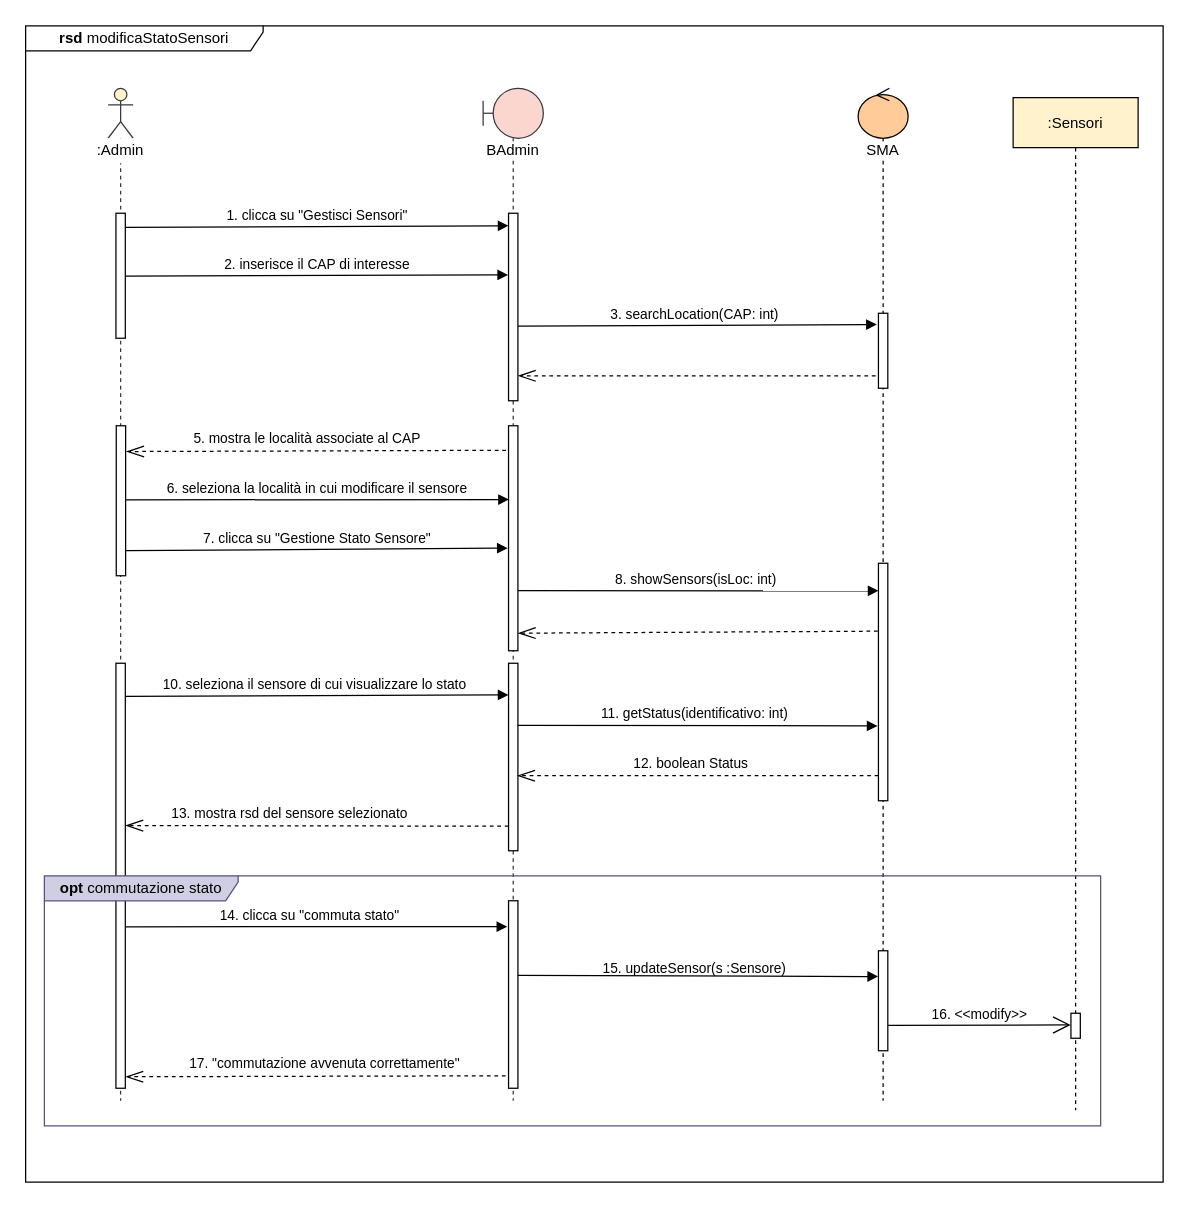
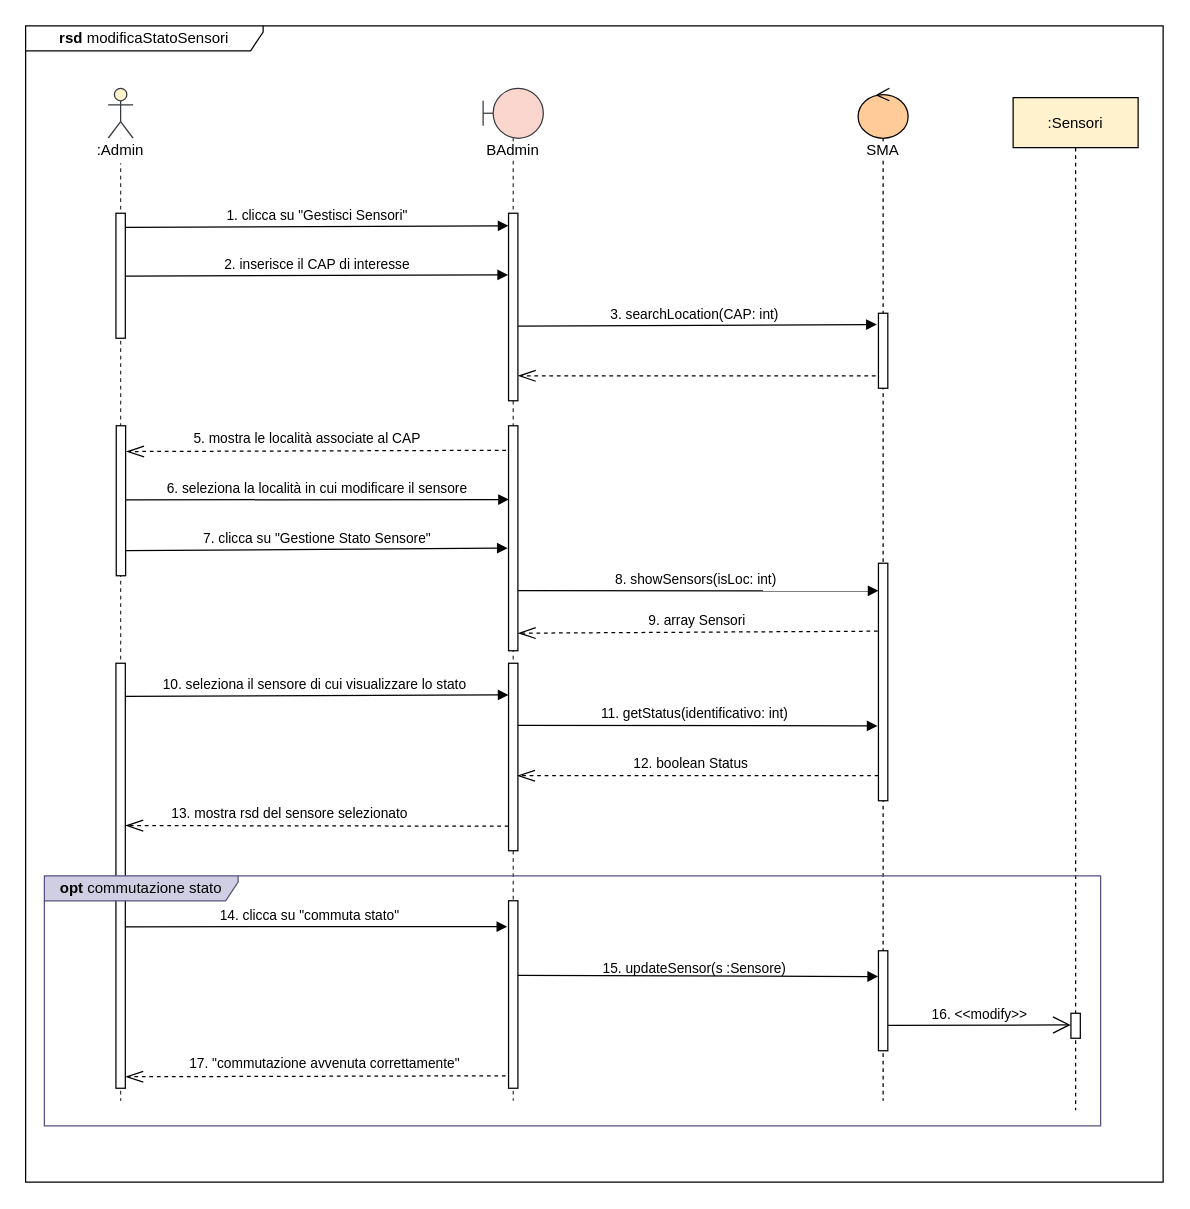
node "9. array Sensori": added
